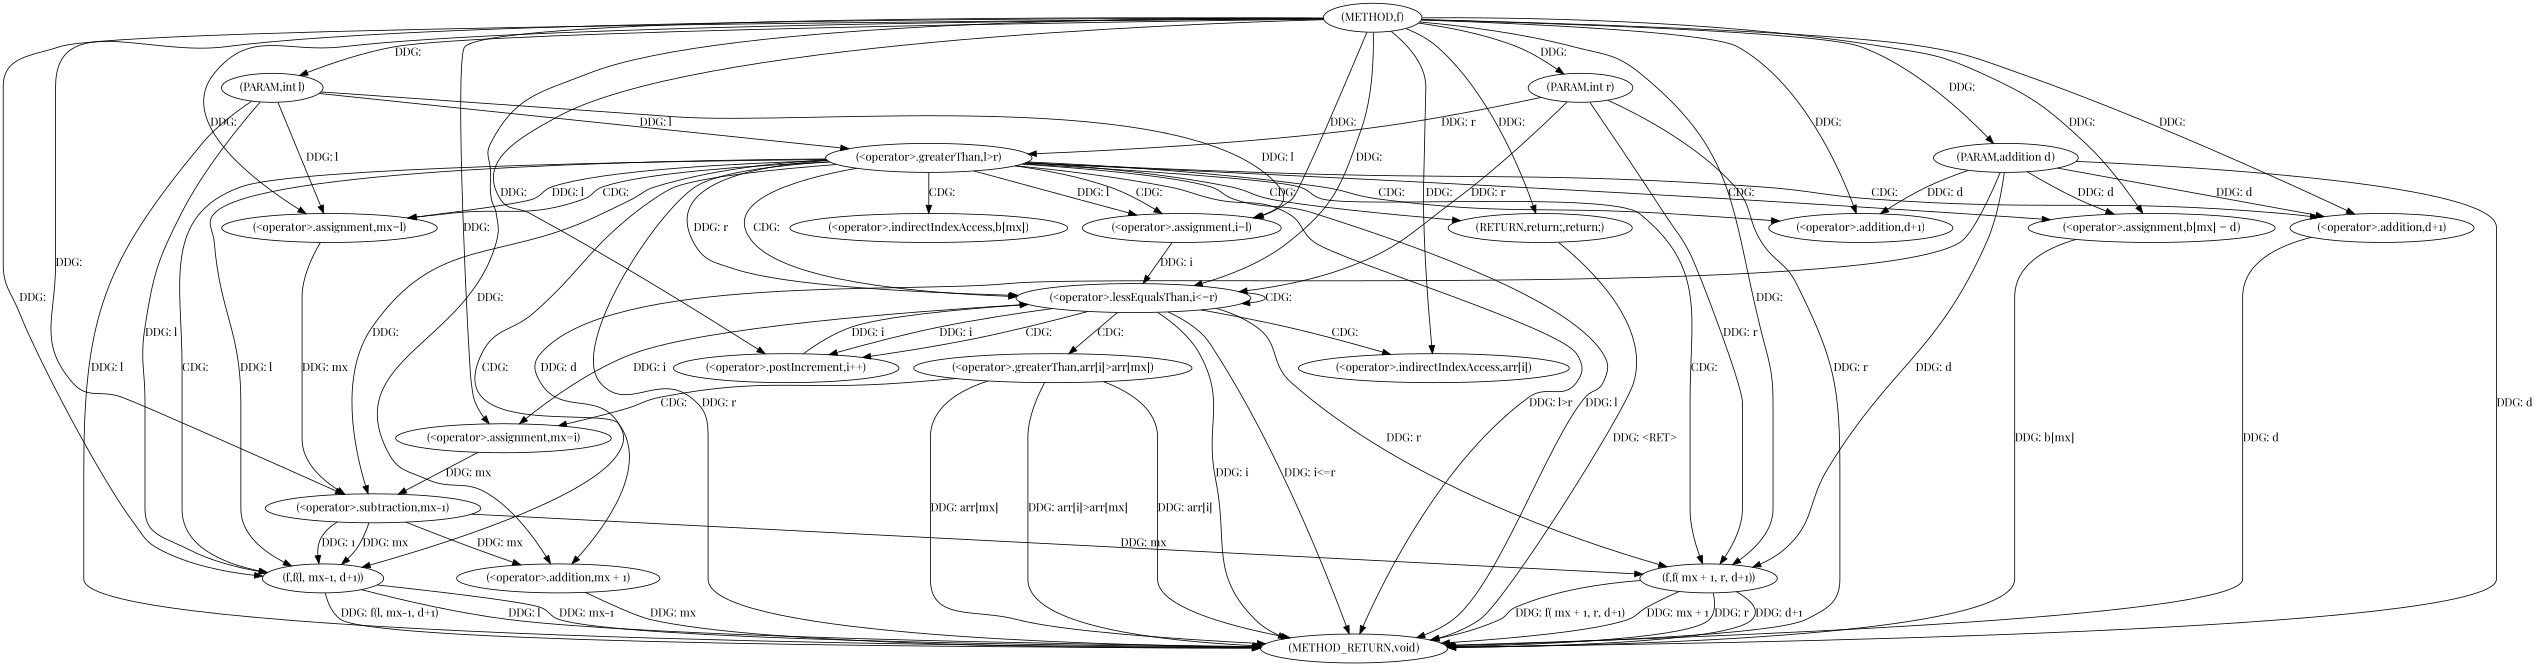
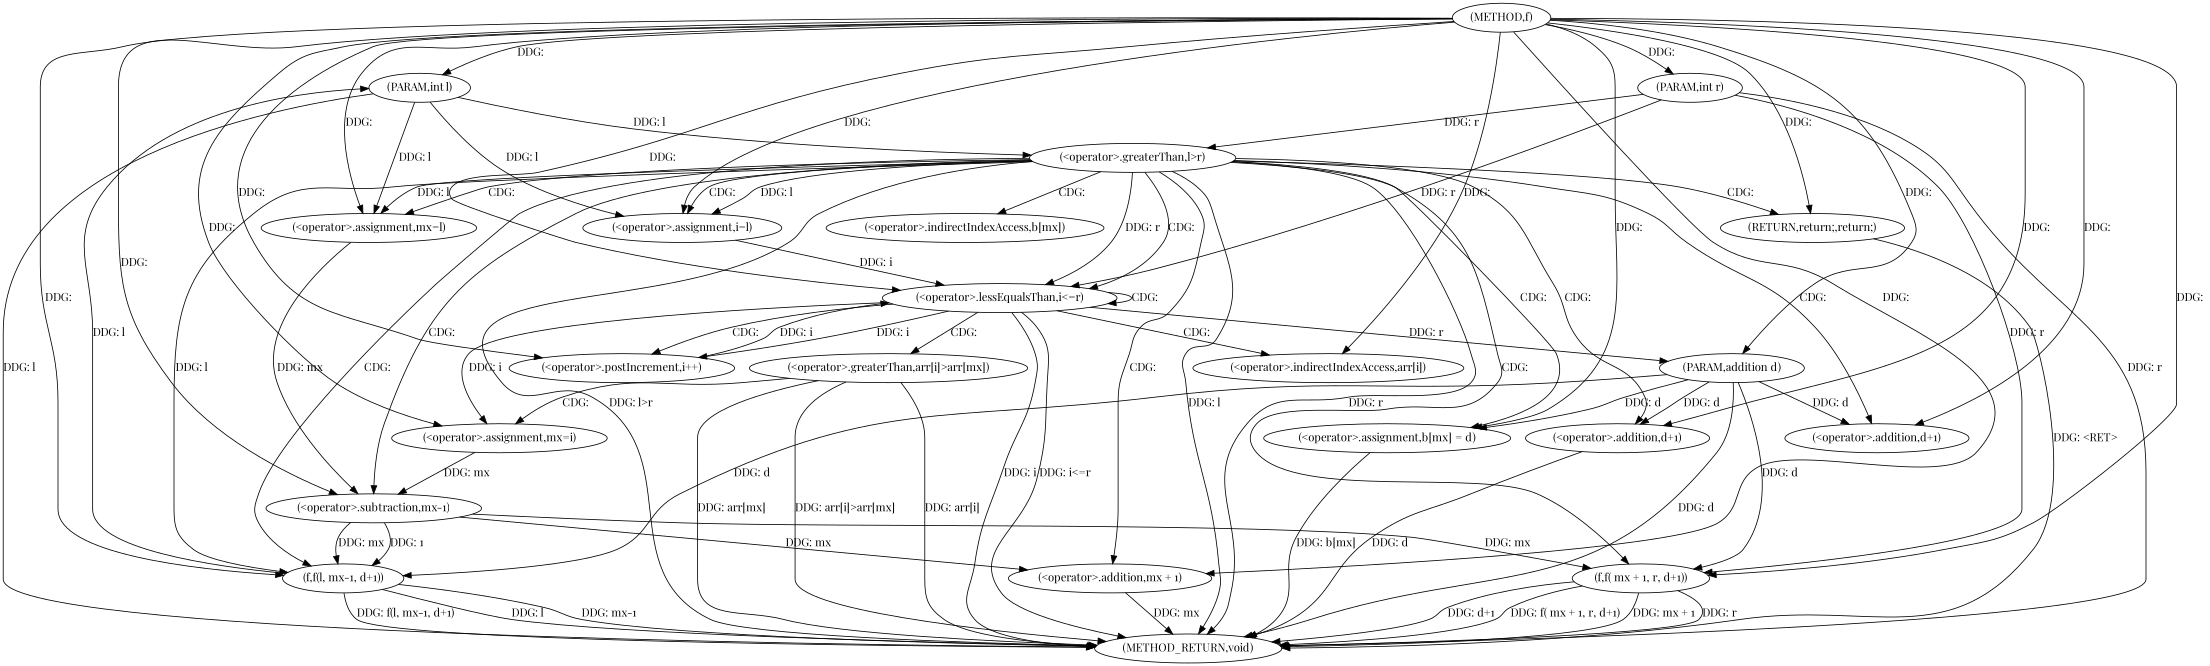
edge "(<operator>.greaterThan,l>r)" -> "(<operator>.subtraction,mx-1)": label "DDG: " -> "CDG: "
edge "(PARAM,int l)" -> "(f,f(l, mx-1, d+1))": reversed
edge "(<operator>.lessEqualsThan,i<=r)" -> "(f,f( mx + 1, r, d+1))": now "(<operator>.lessEqualsThan,i<=r)" -> "(PARAM,addition d)"
